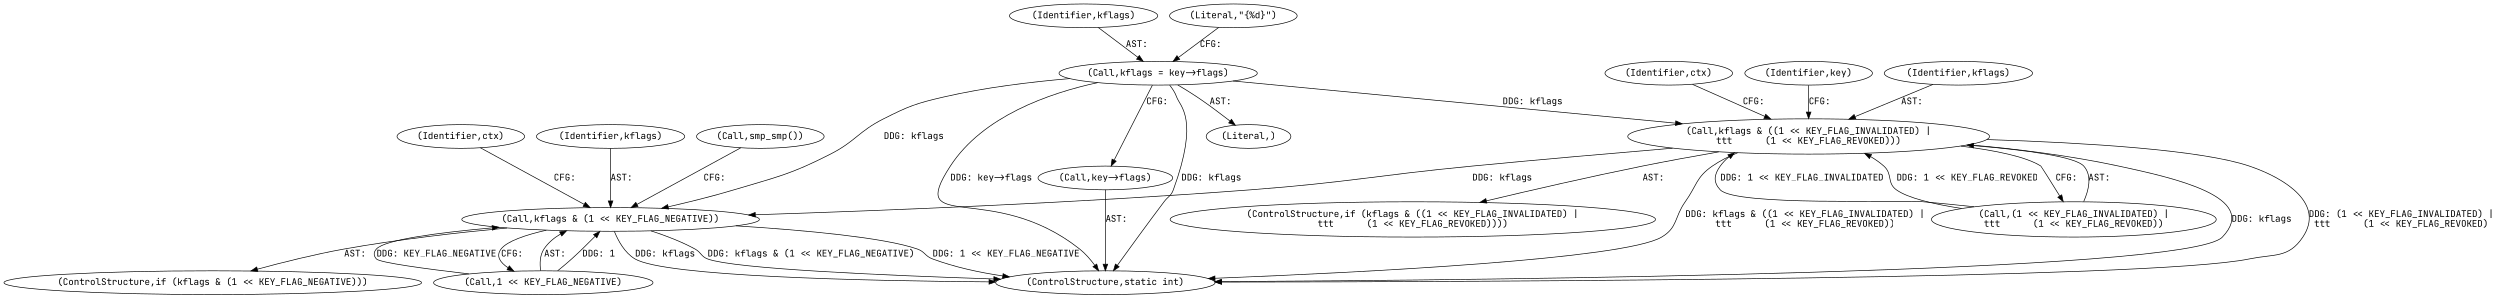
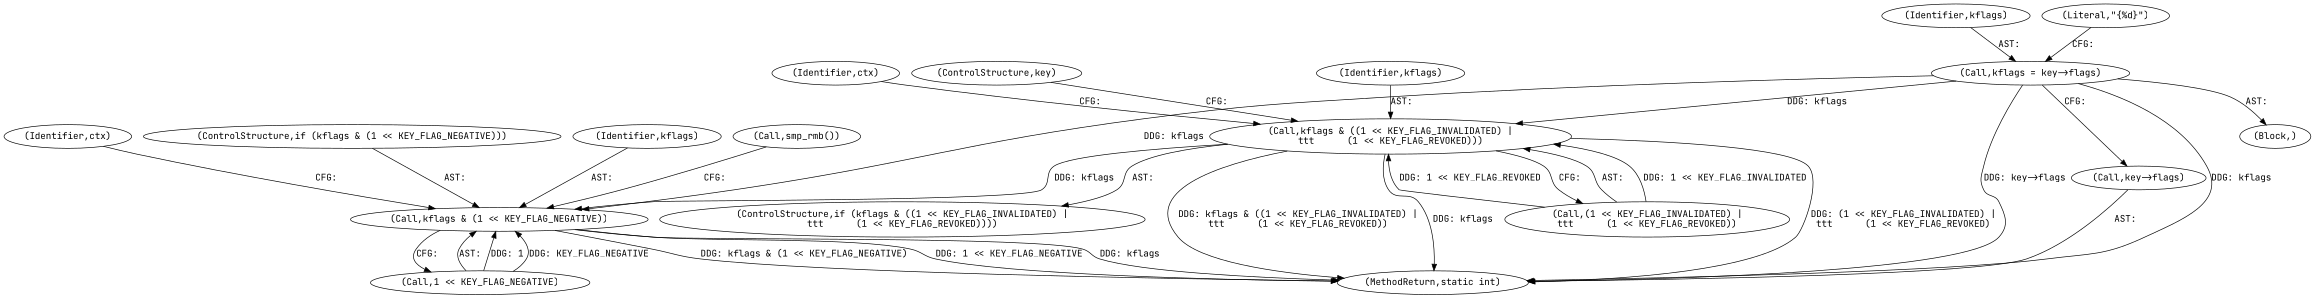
node "(Identifier,key)": label "(Identifier,key)" -> "(ControlStructure,key)"
node "(Call,smp_smp())": label "(Call,smp_smp())" -> "(Call,smp_rmb())"
node "(Literal,)": label "(Literal,)" -> "(Block,)"
edge "(Call,kflags & (1 << KEY_FLAG_NEGATIVE))" -> "(ControlStructure,if (kflags & (1 << KEY_FLAG_NEGATIVE)))": reversed
node "(ControlStructure,static int)": label "(ControlStructure,static int)" -> "(MethodReturn,static int)"
